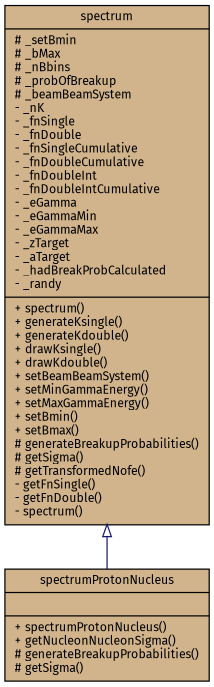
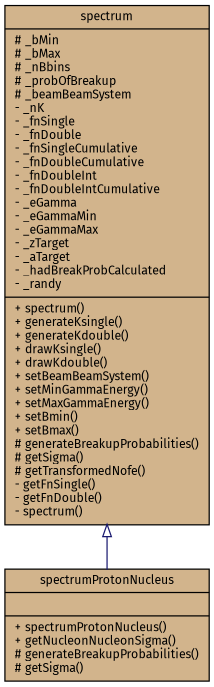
node "spectrum": text "# _setBmin" -> "# _bMin"
